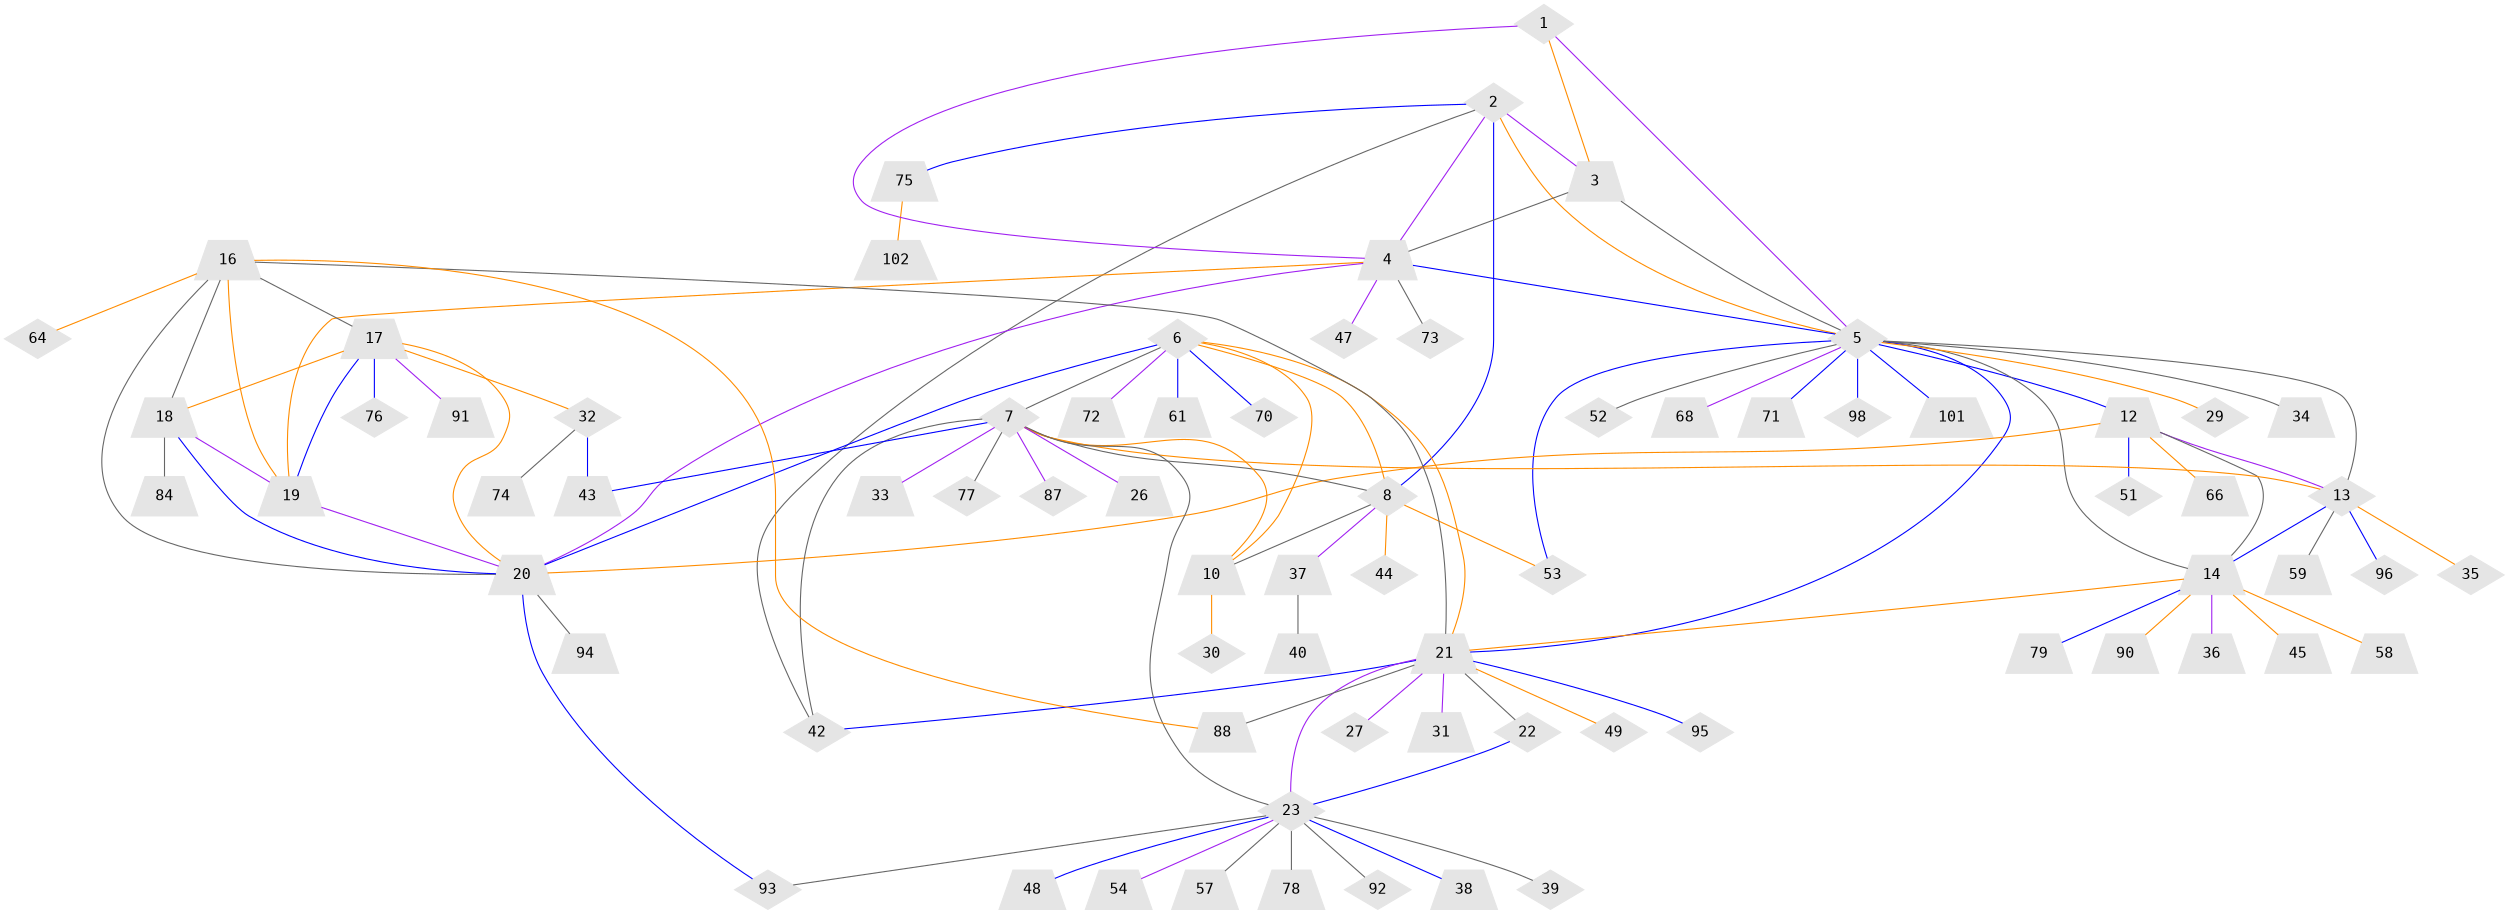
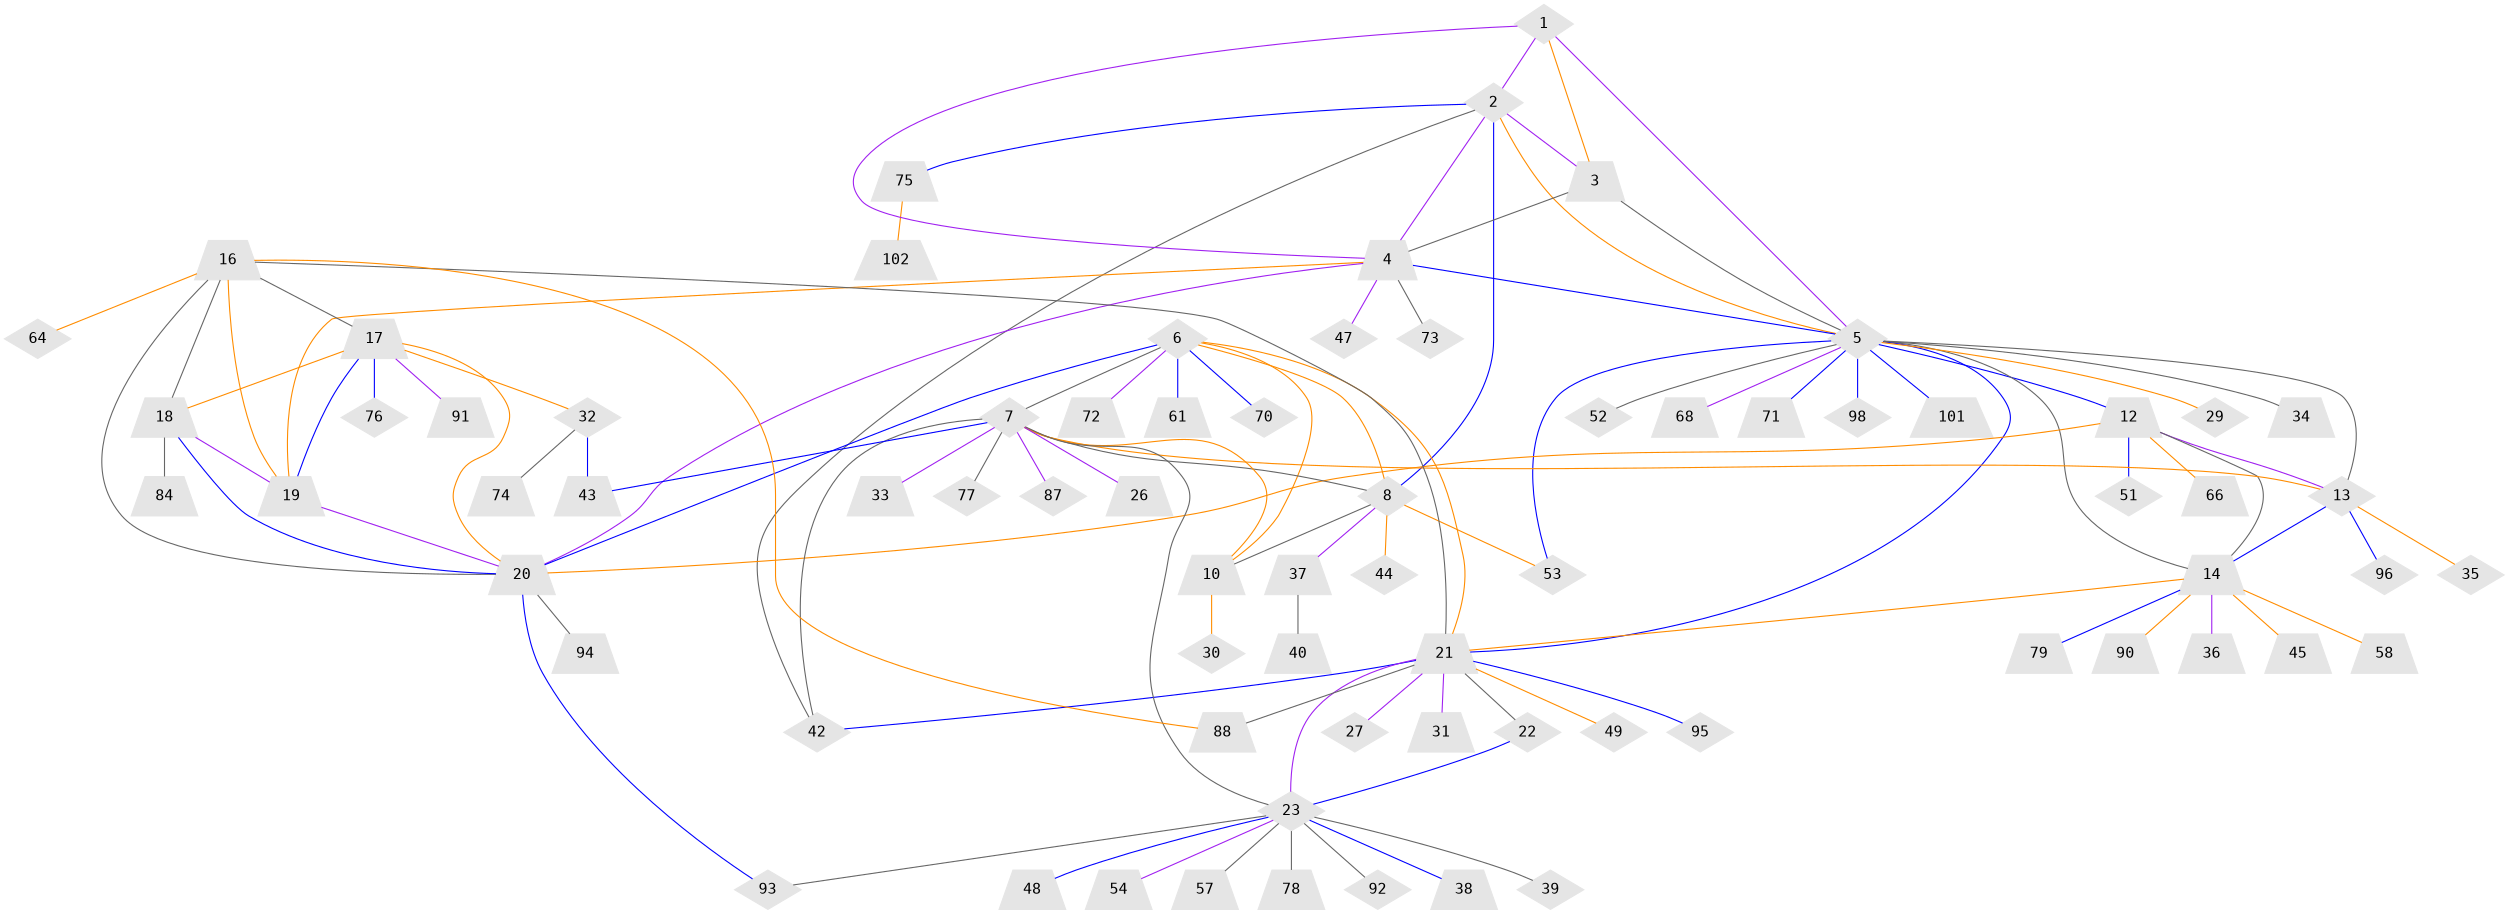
edge "1" -- "2": added
node "59": removed
